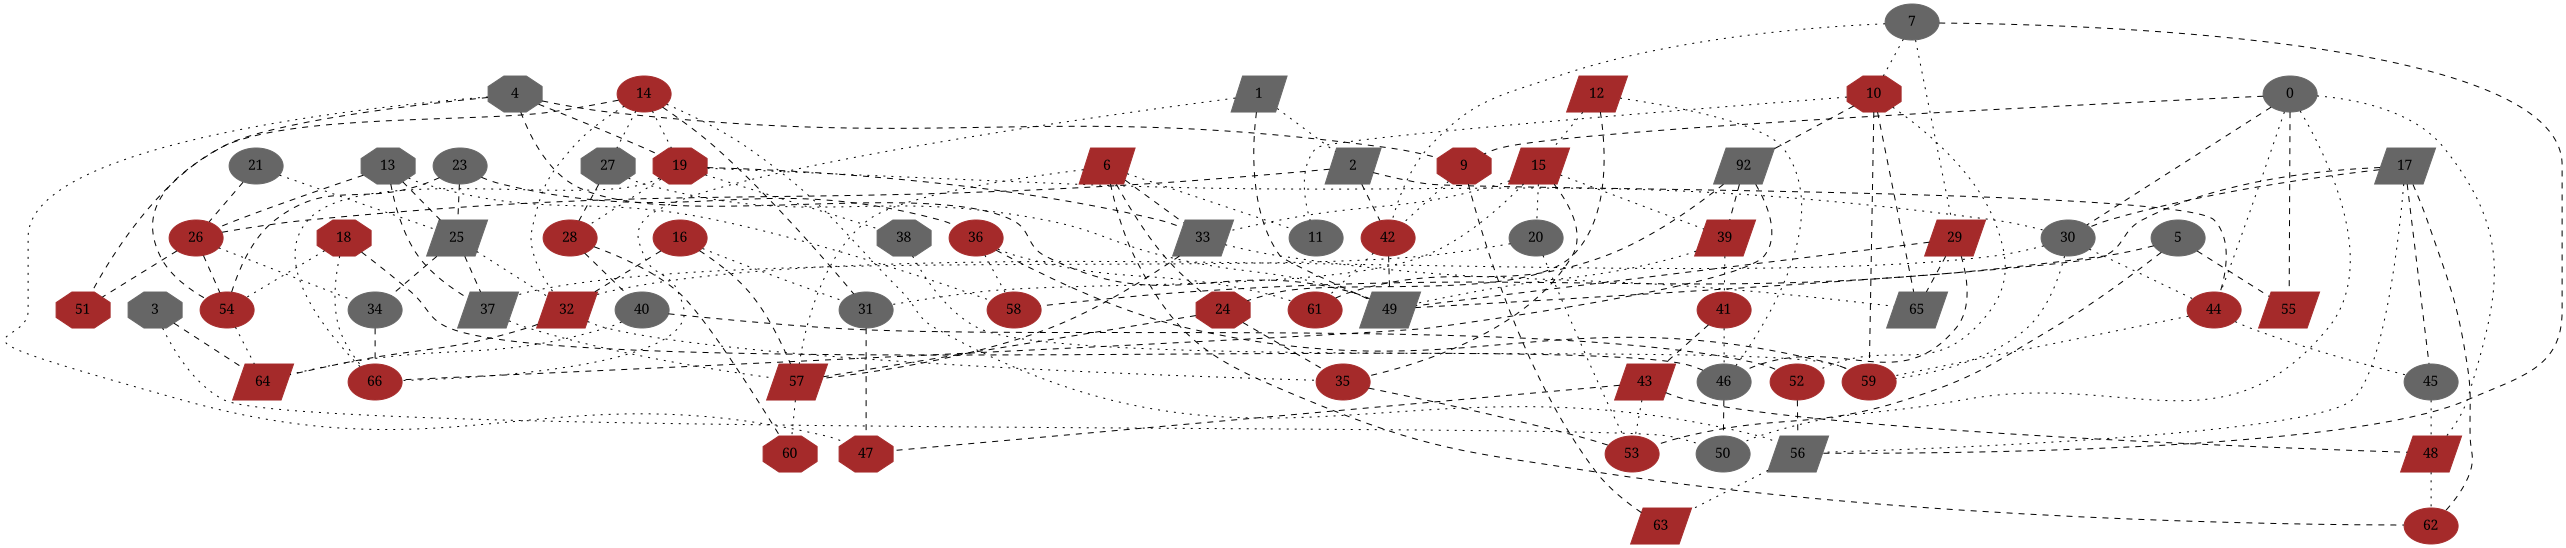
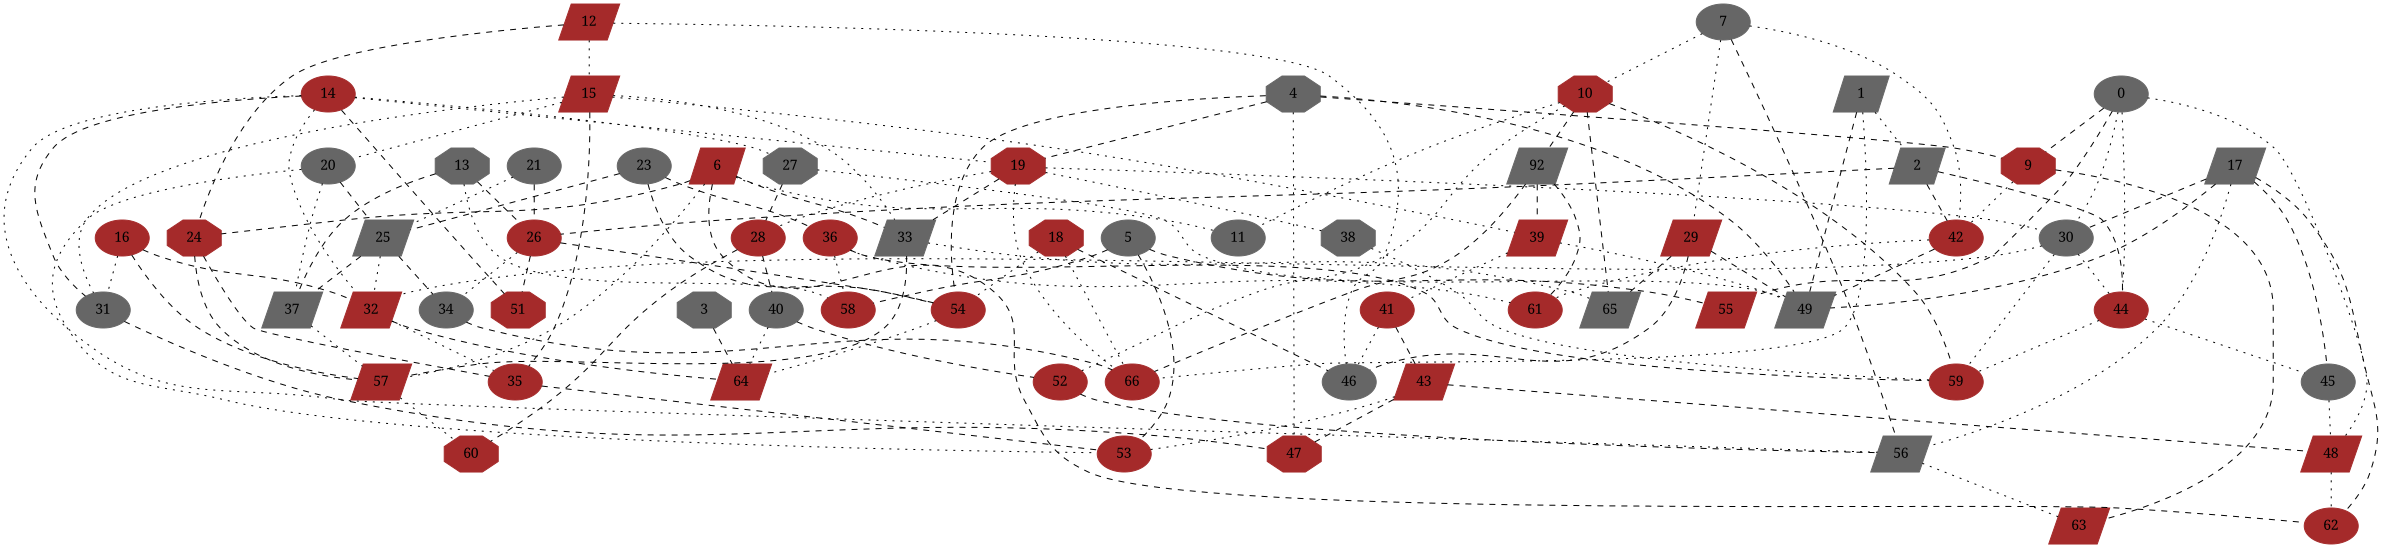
edge "0" -- "30": style dashed -> dotted
edge "13" -- "25": now "20" -- "25"
node "50": removed
